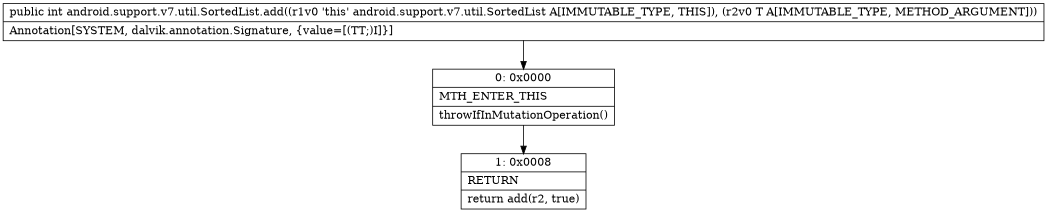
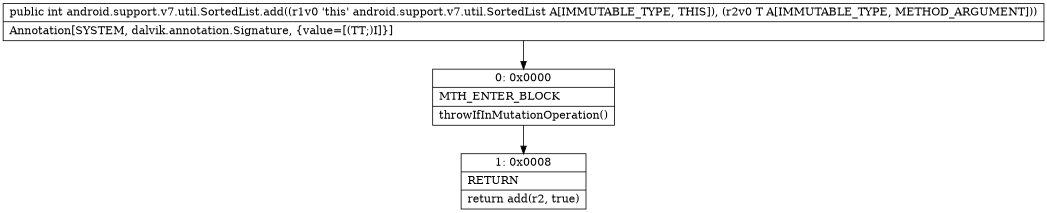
node "0: 0x0000": text "MTH_ENTER_THIS" -> "MTH_ENTER_BLOCK"
